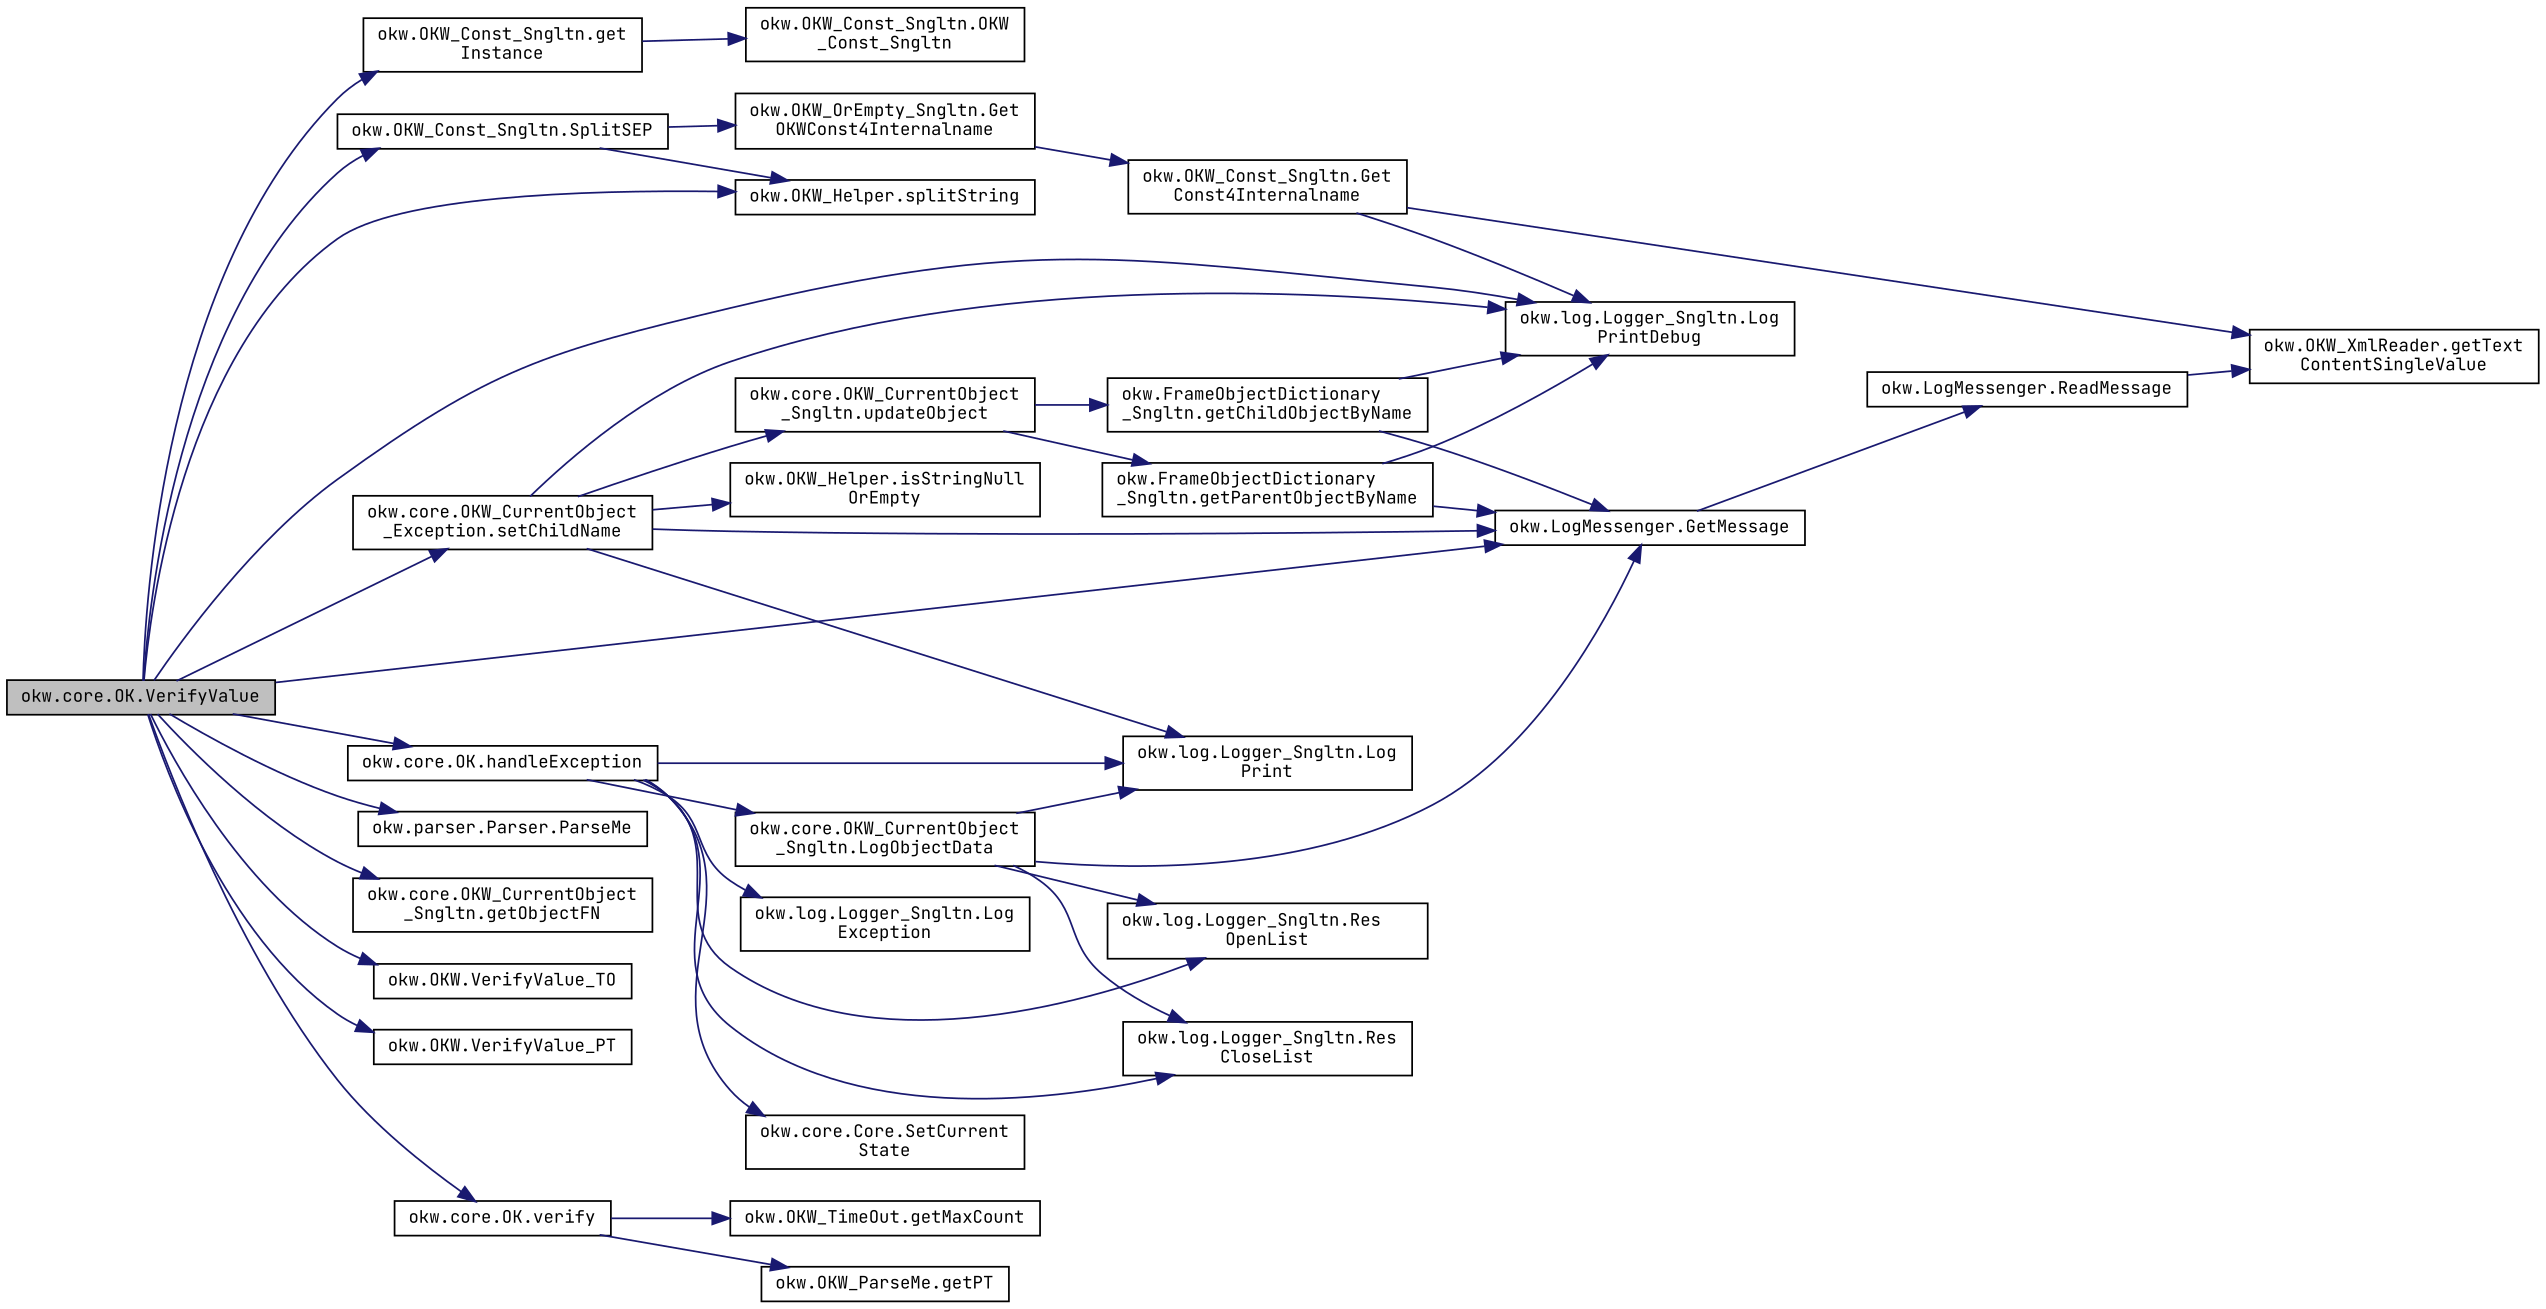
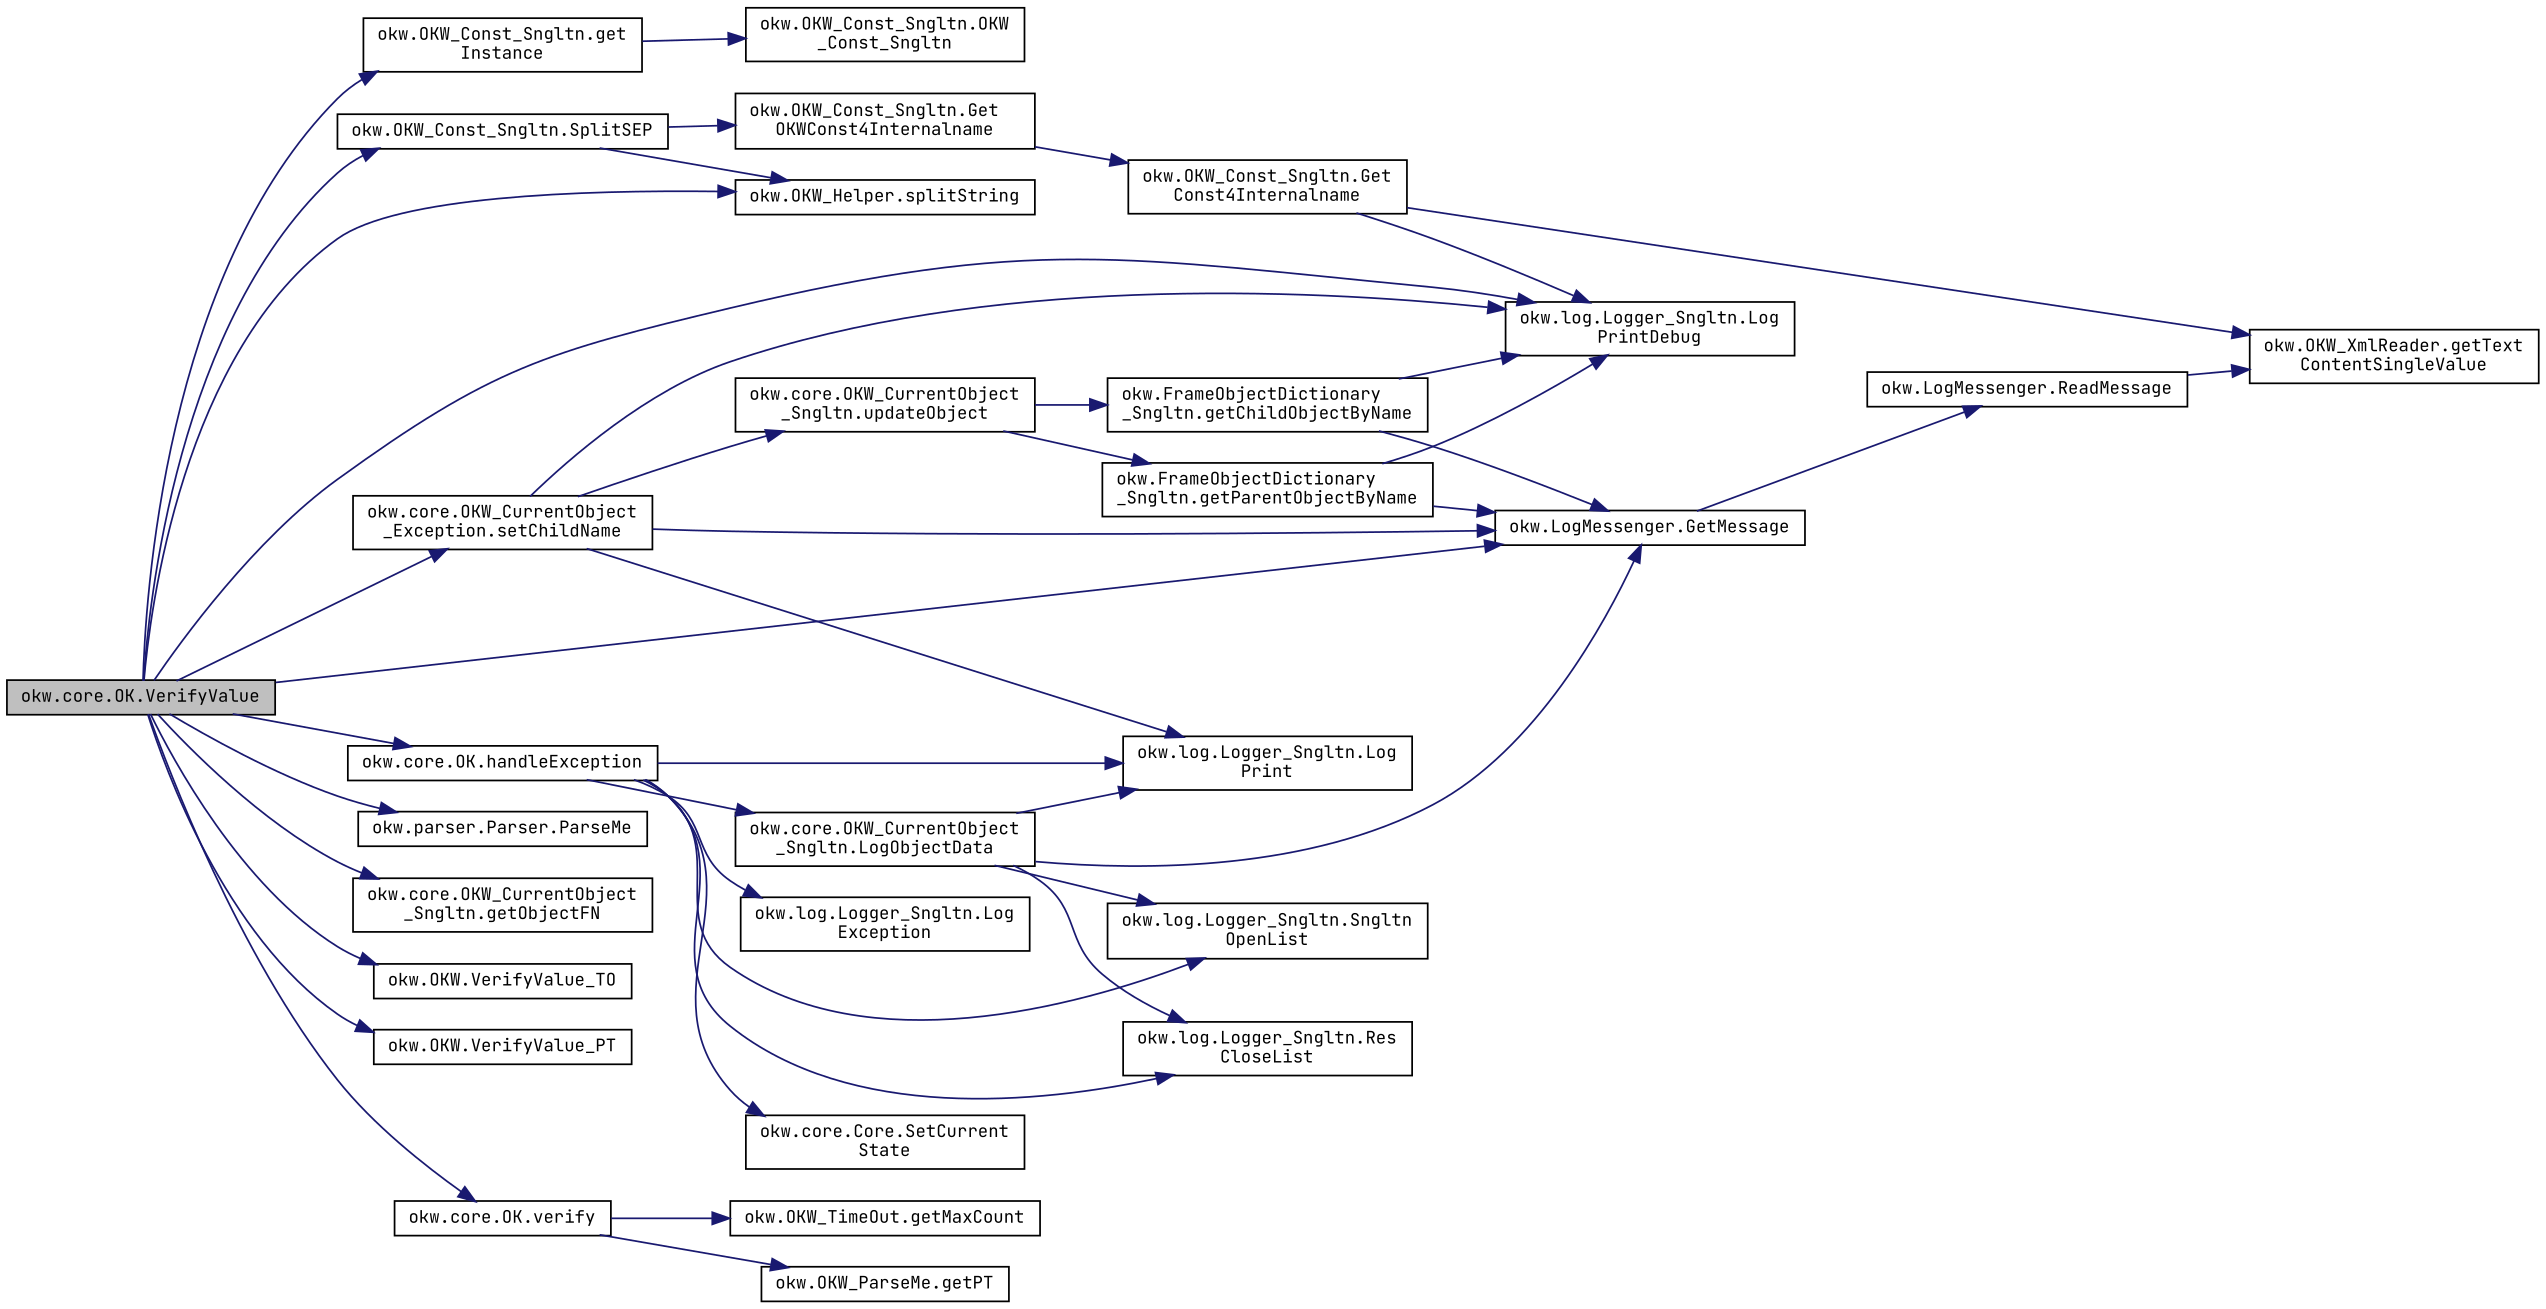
node "okw.OKW_OrEmpty_Sngltn.Get OKWConst4Internalname": label "okw.OKW_OrEmpty_Sngltn.Get OKWConst4Internalname" -> "okw.OKW_Const_Sngltn.Get OKWConst4Internalname"
node "okw.OKW_Helper.isStringNull OrEmpty": removed
node "okw.log.Logger_Sngltn.Res OpenList": label "okw.log.Logger_Sngltn.Res OpenList" -> "okw.log.Logger_Sngltn.Sngltn OpenList"
